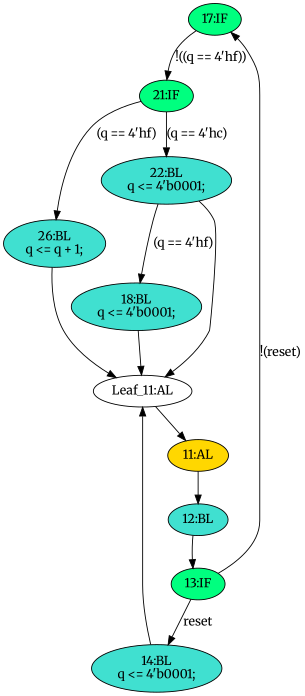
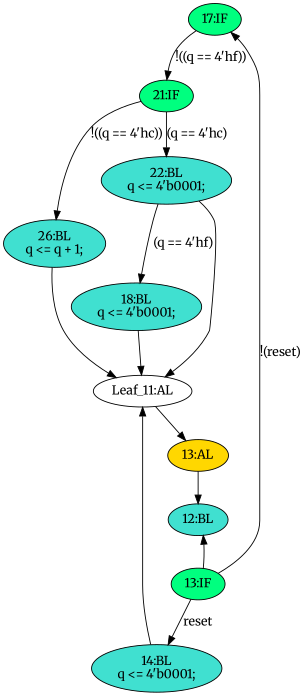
edge "21:IF" -> "26:BL q <= q + 1;": label "(q == 4'hf)" -> "!((q == 4'hc))"
node "11:AL": label "11:AL" -> "13:AL"
edge "12:BL" -> "13:IF": reversed
